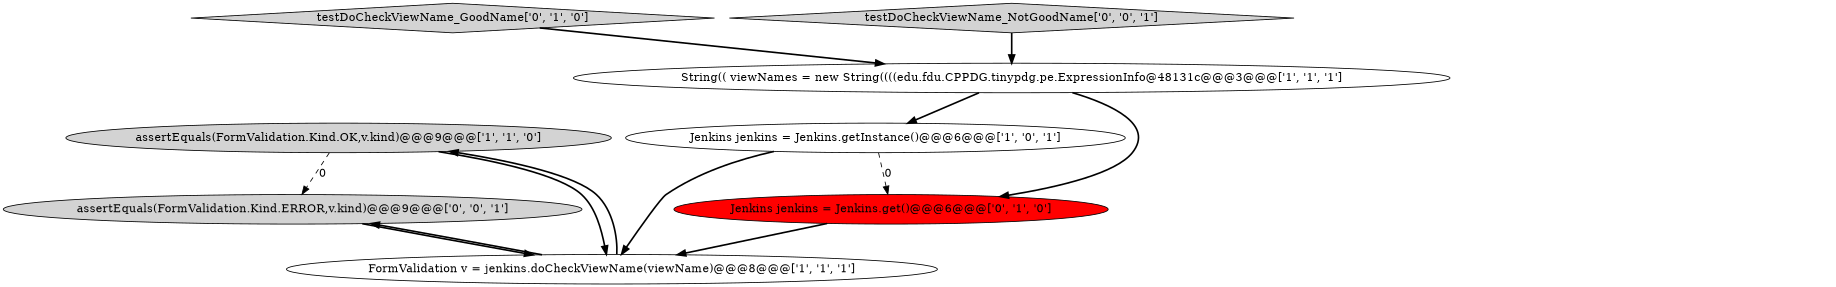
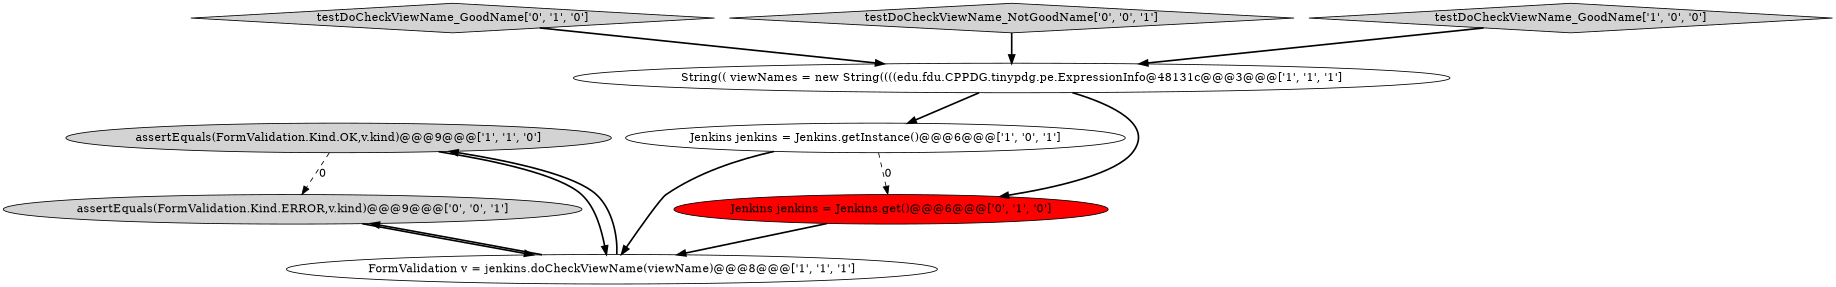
node "testDoCheckViewName_GoodName['1', '0', '0']": added
